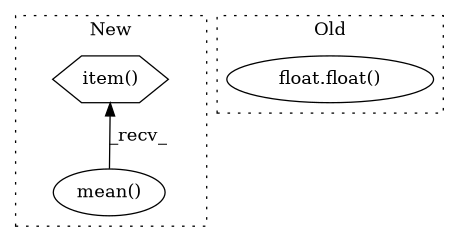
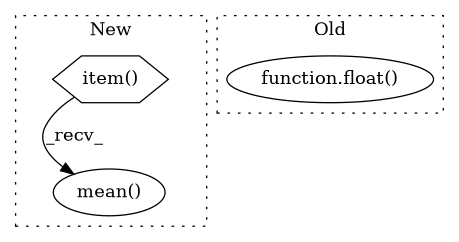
node "float.float()": label "float.float()" -> "function.float()"
edge "mean()" -> "item()": reversed
